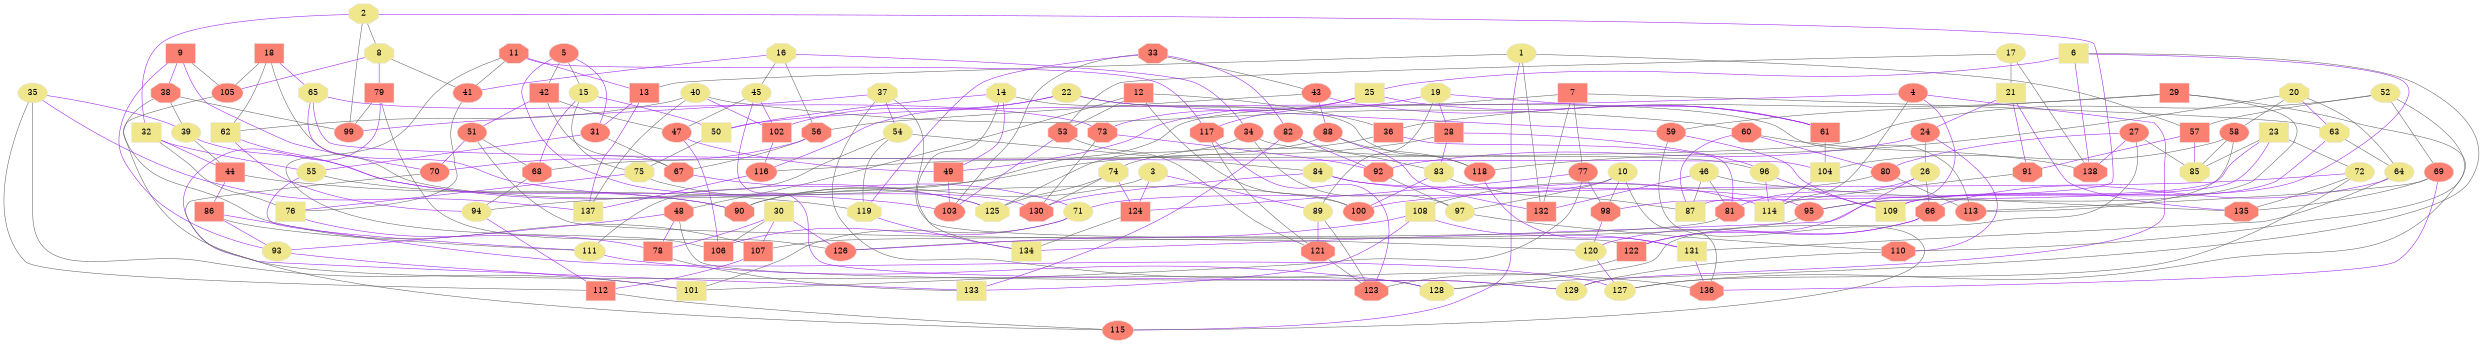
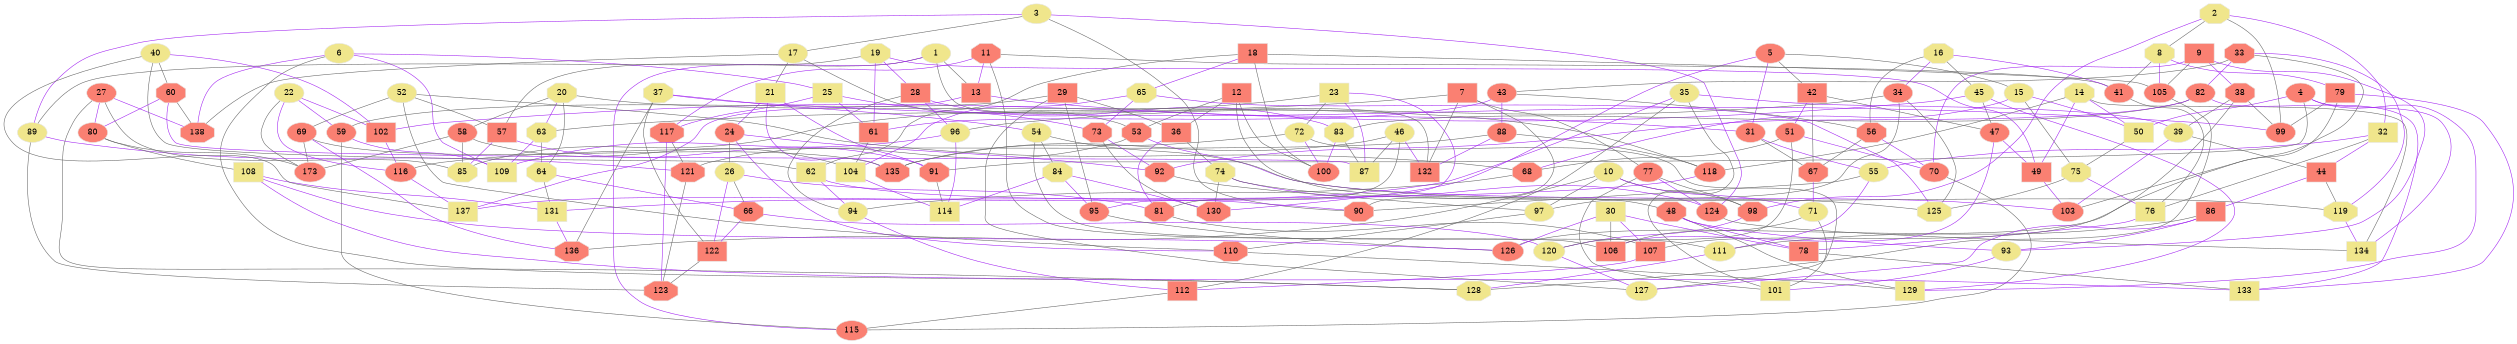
edge "3" -- "17": added
node "6": shape box -> ellipse
edge "4" -- "114": now "4" -- "91"
node "64": shape ellipse -> octagon
node "124": shape box -> ellipse
node "113": label "113" -> "173"
edge "71" -- "106": color purple -> gray40
node "129": shape ellipse -> box
